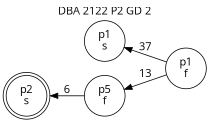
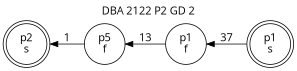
node "p1 s": shape circle -> doublecircle
edge "p1 f" -> "p1 s": reversed
edge "p5 f" -> "p2 s": label "6" -> "1"
